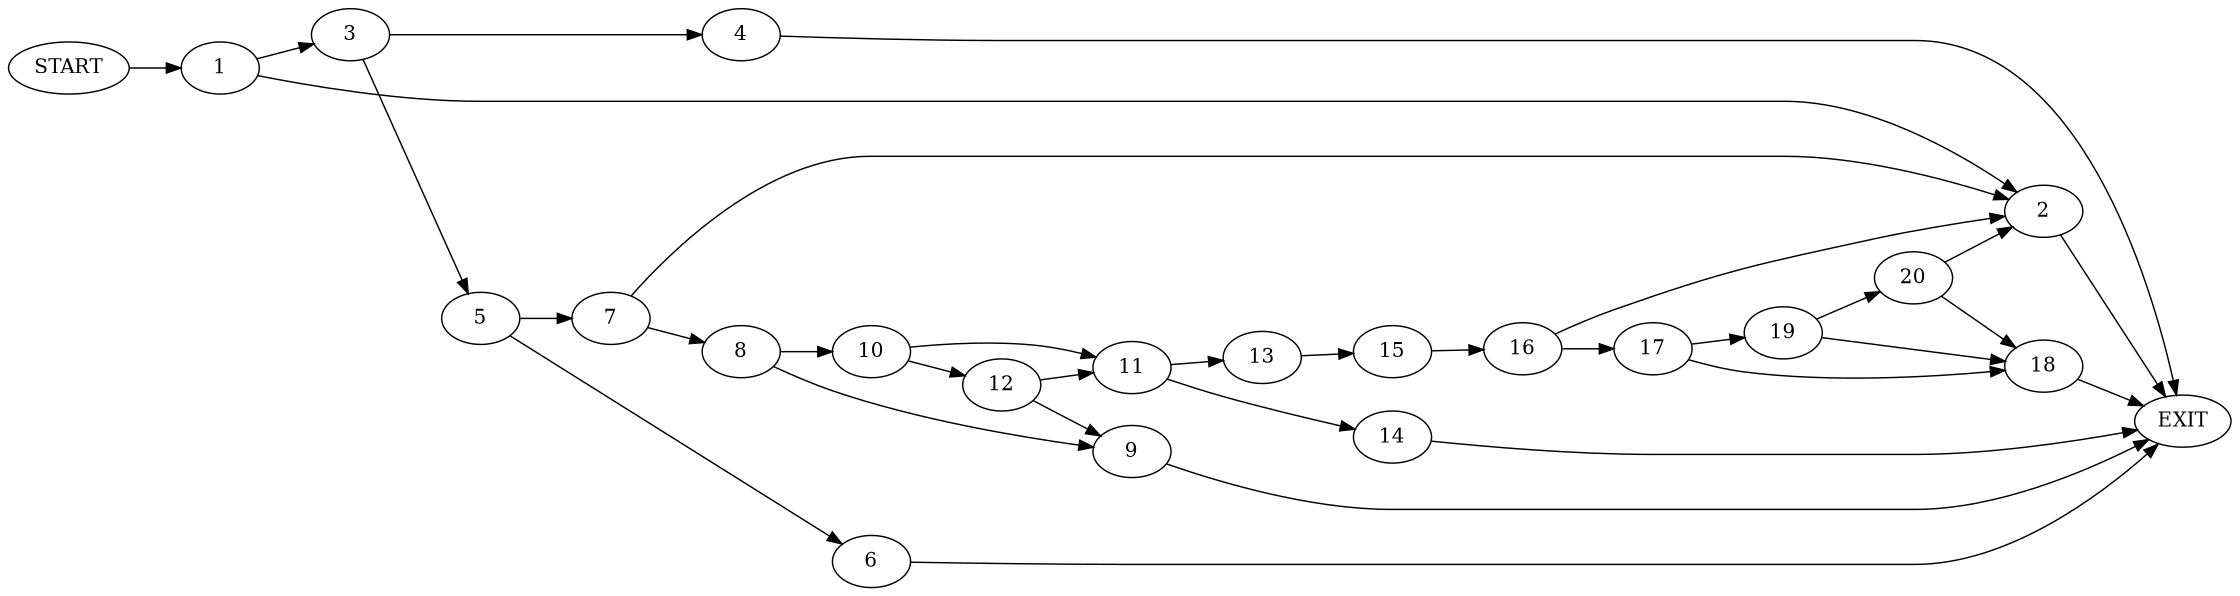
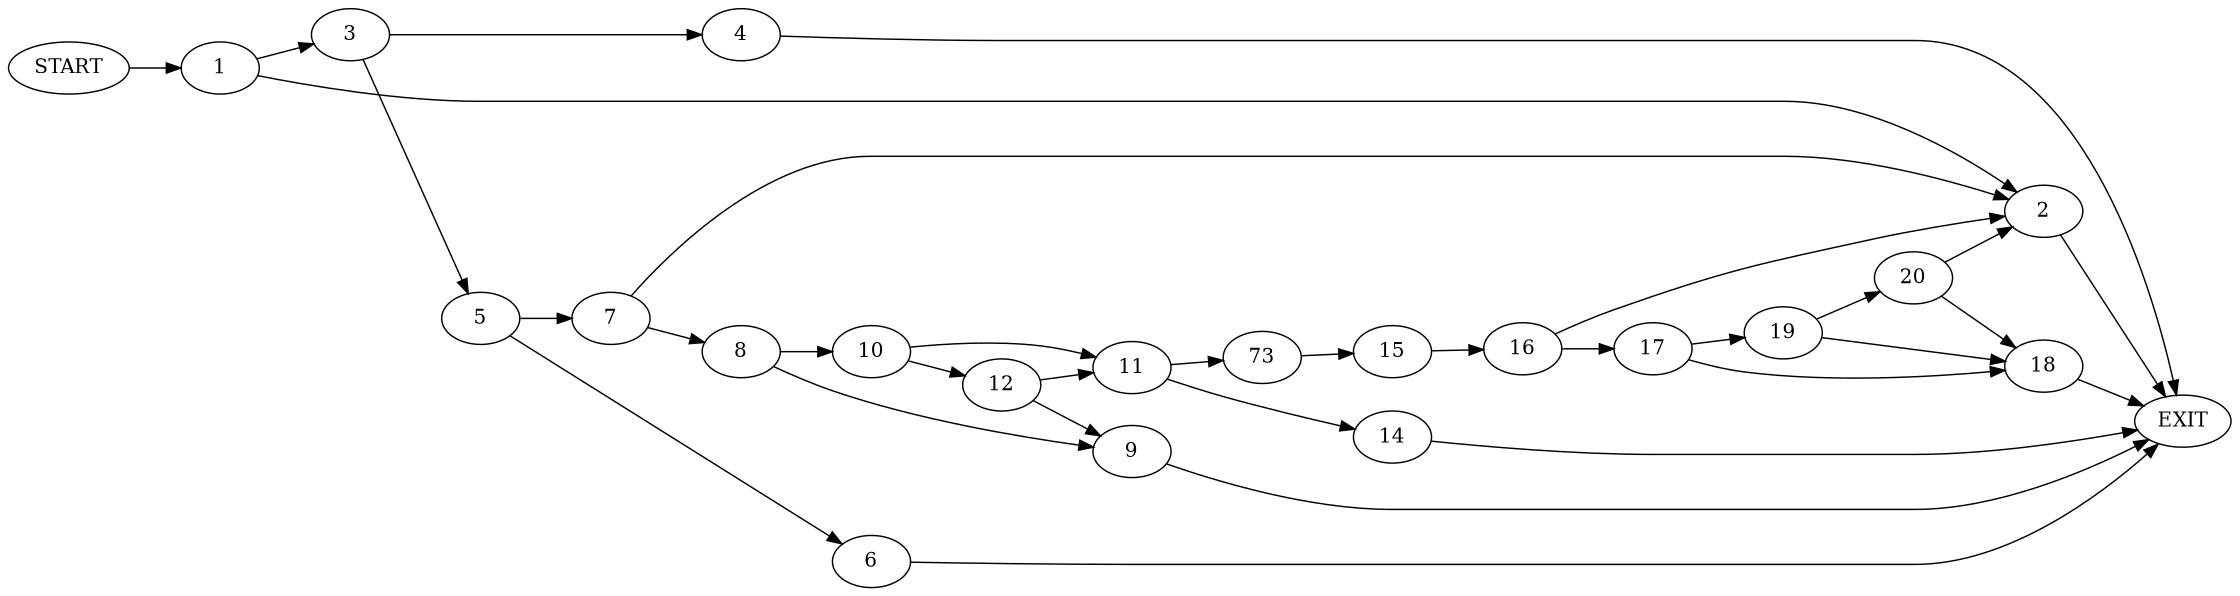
node "13": label "13" -> "73"
